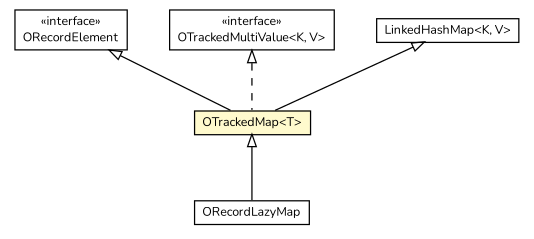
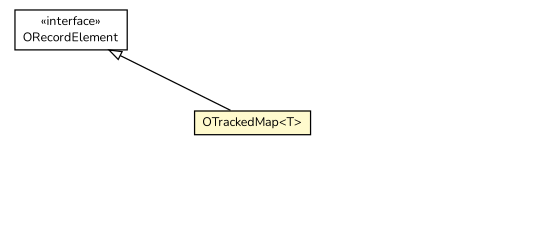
node "OTrackedMultiValue<K, V>": removed
node "LinkedHashMap<K, V>": removed
node "ORecordLazyMap": removed
